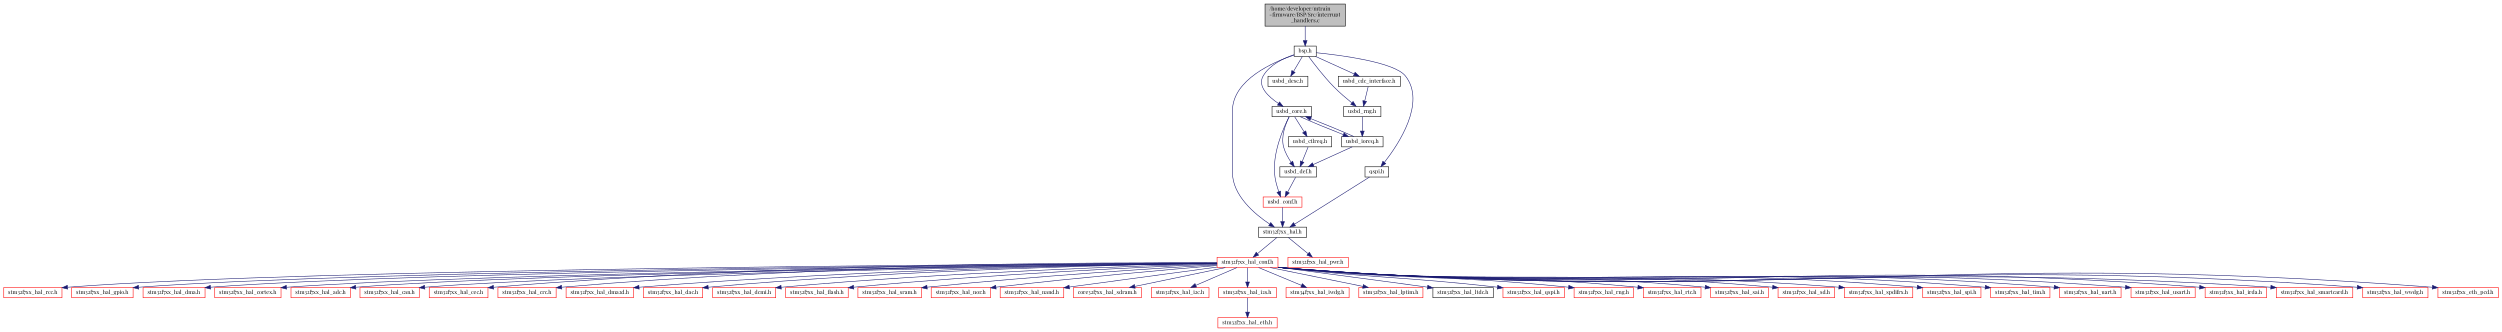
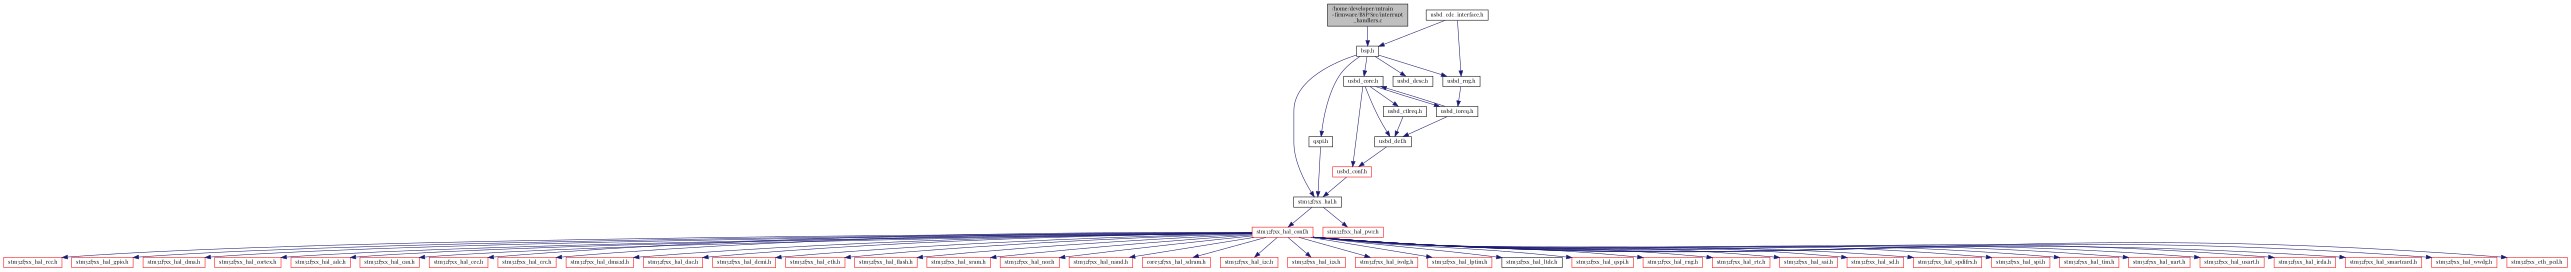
edge "bsp.h" -> "usbd_cdc_interface.h": reversed
node "stm34f7xx_hal_iwdg.h": label "stm34f7xx_hal_iwdg.h" -> "stm32f7xx_hal_iwdg.h"
edge "stm32f7xx_hal_i2s.h" -> "stm32f7xx_hal_eth.h": now "stm32f7xx_hal_conf.h" -> "stm32f7xx_hal_eth.h"
